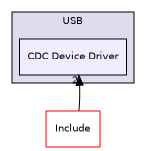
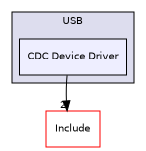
edge "Include" -> "CDC Device Driver": reversed
